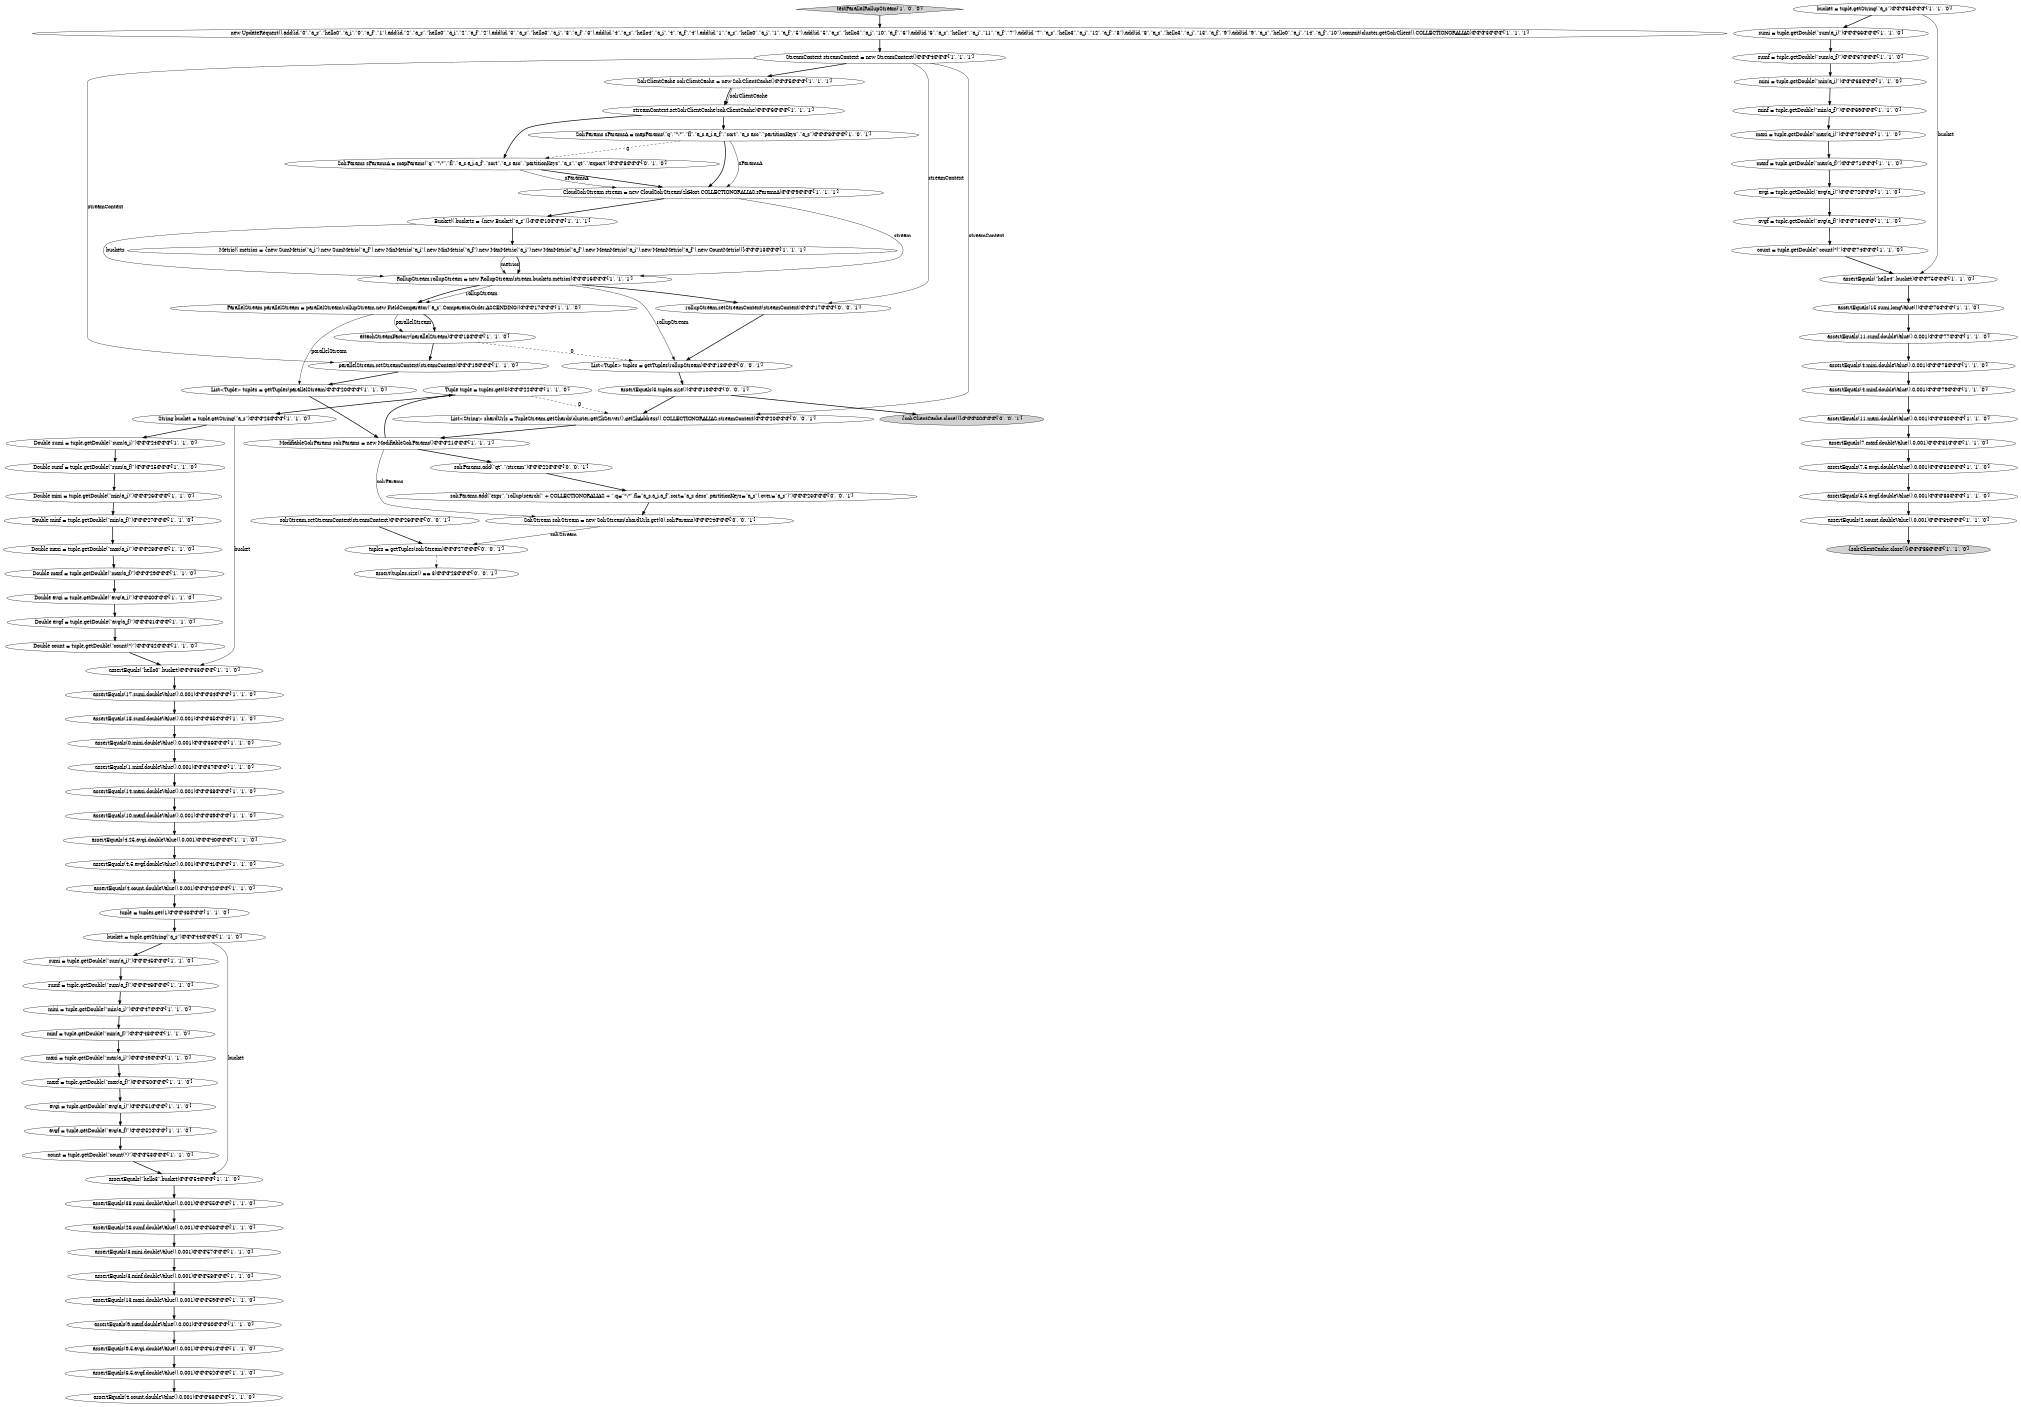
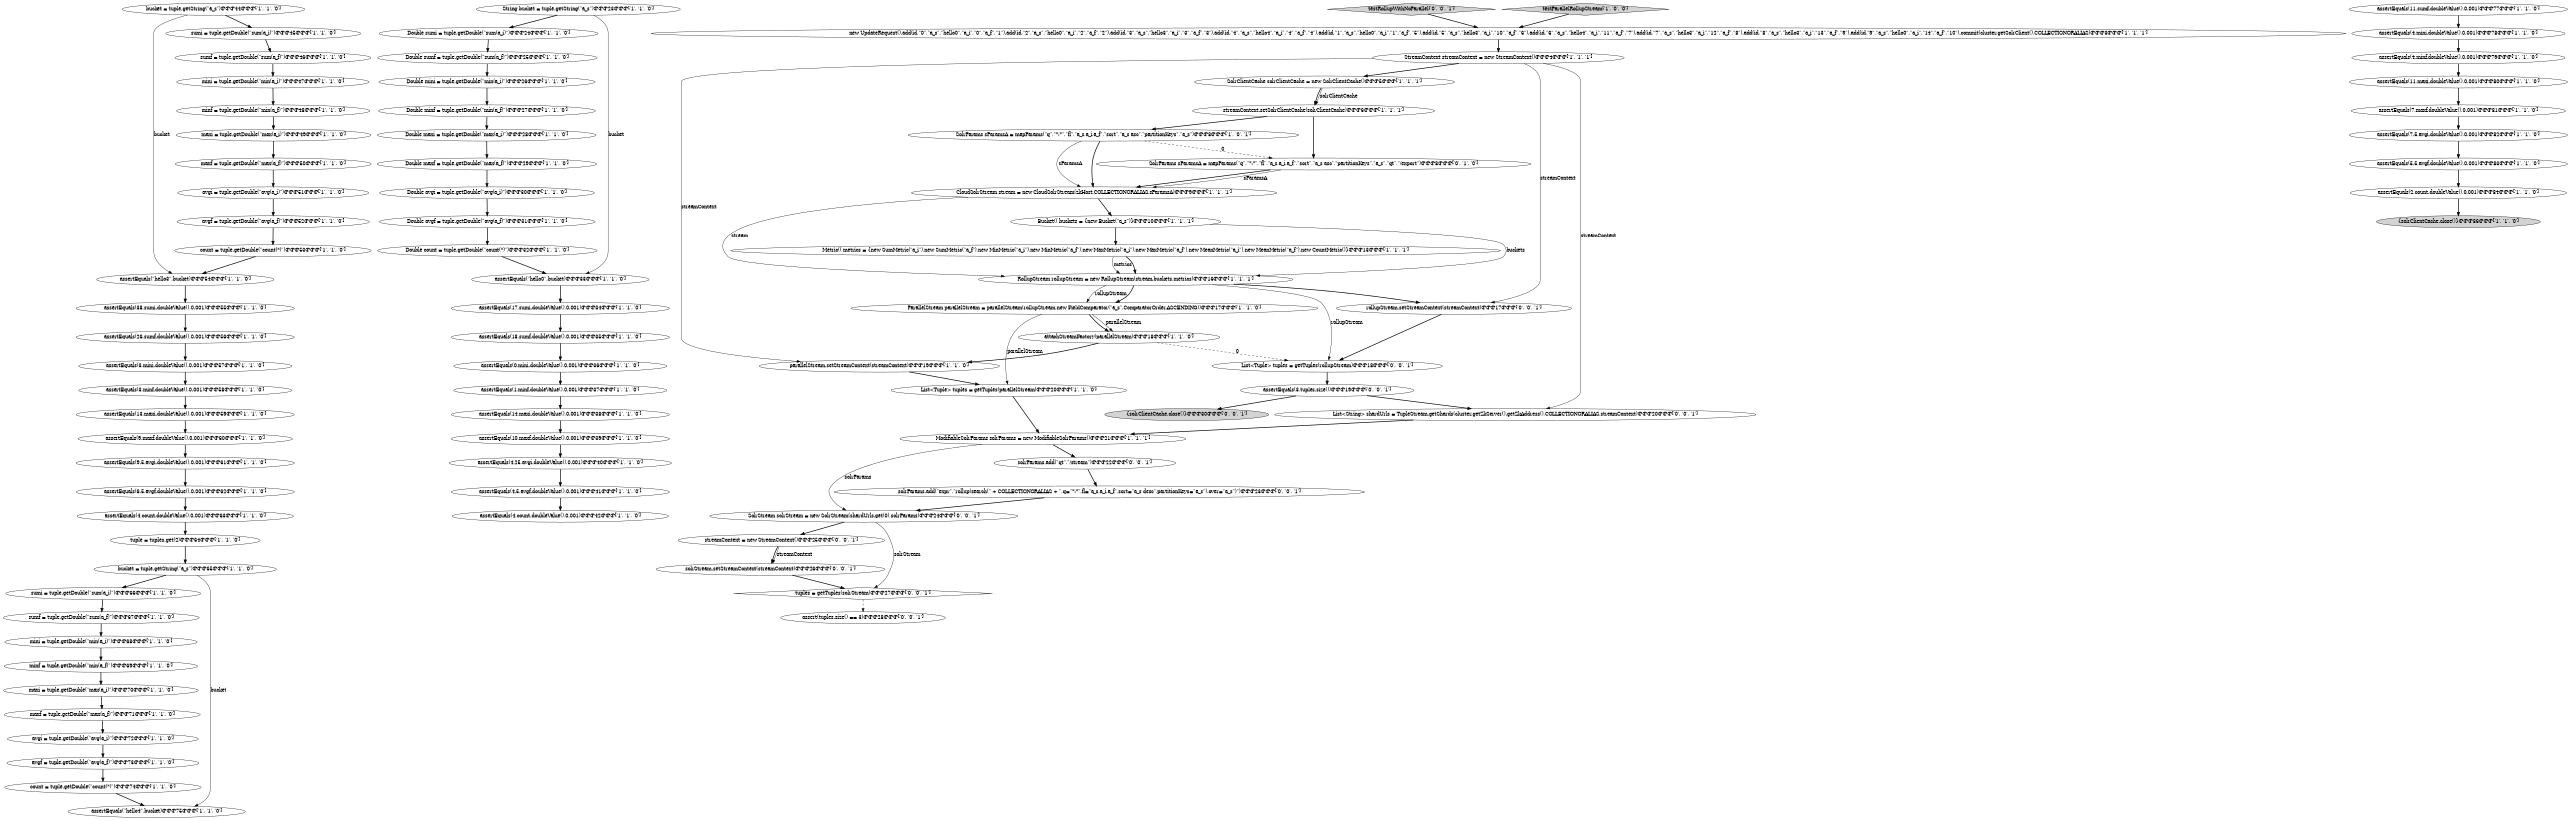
node "testRollupWithNoParallel['0', '0', '1']": added
node "assertEquals(15,sumi.longValue())@@@76@@@['1', '1', '0']": removed
node "Tuple tuple = tuples.get(0)@@@22@@@['1', '1', '0']": removed
node "tuple = tuples.get(2)@@@64@@@['1', '1', '0']": added
node "streamContext = new StreamContext()@@@25@@@['0', '0', '1']": added
node "tuples = getTuples(solrStream)@@@27@@@['0', '0', '1']": shape ellipse -> diamond
node "tuple = tuples.get(1)@@@43@@@['1', '1', '0']": removed
